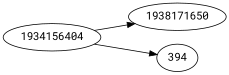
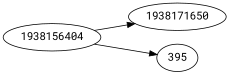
node "1934156404": label "1934156404" -> "1938156404"
node "394": label "394" -> "395"
